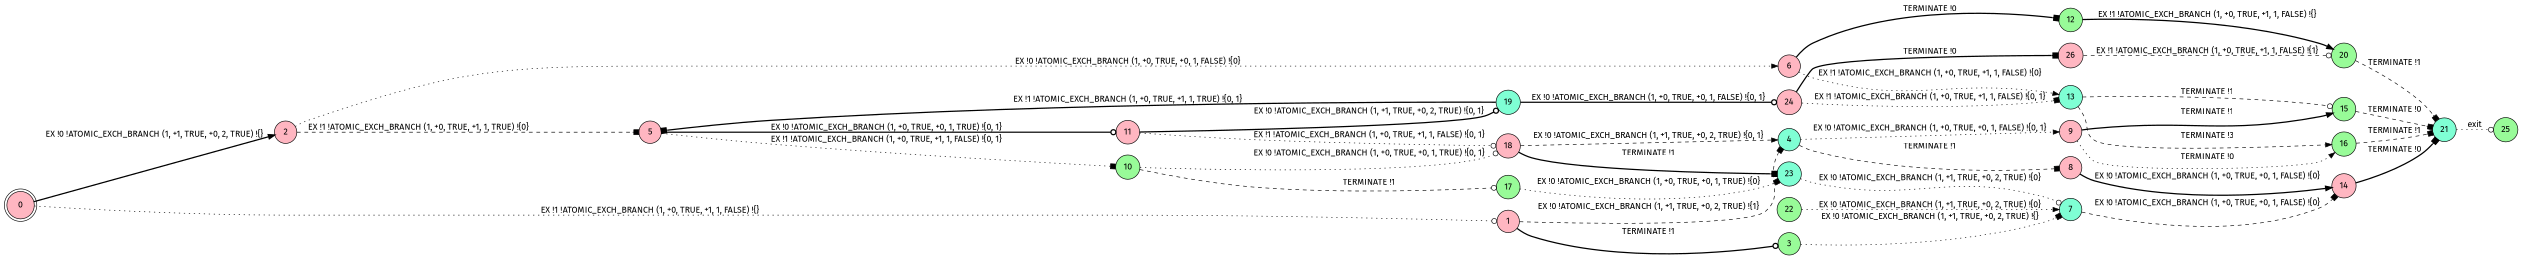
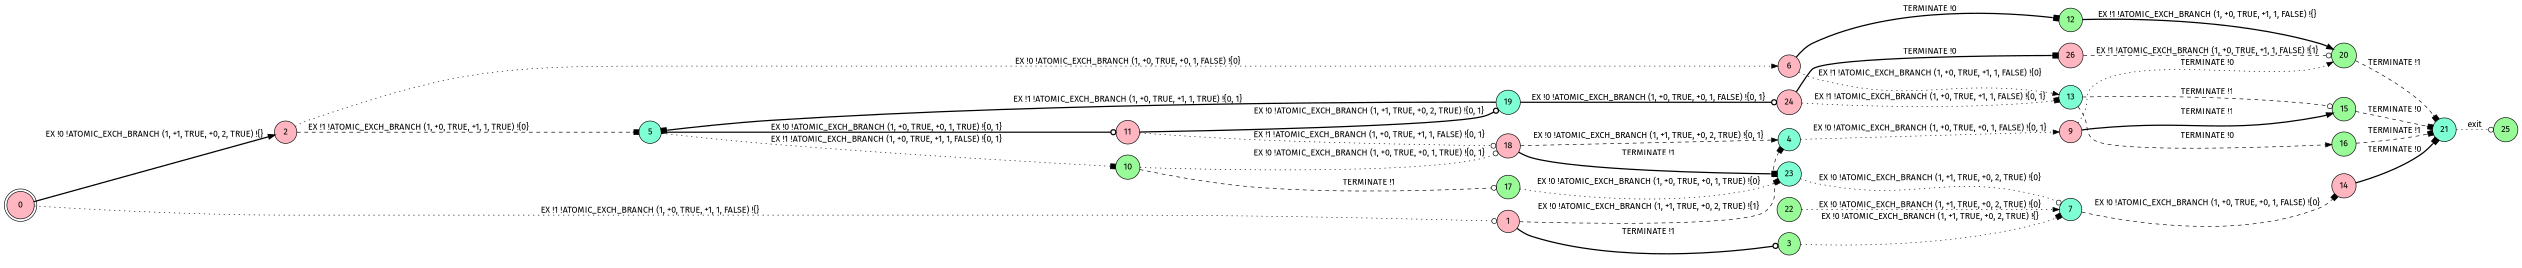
node "5": fillcolor lightpink -> aquamarine
edge "13" -> "16": label "TERMINATE !3" -> "TERMINATE !0"
node "8": removed
edge "9" -> "16": now "9" -> "20"
